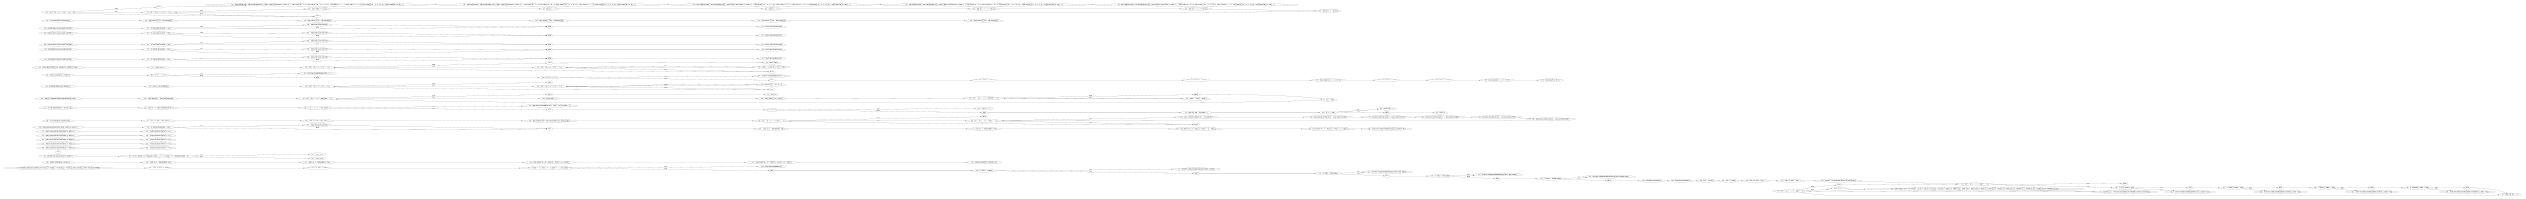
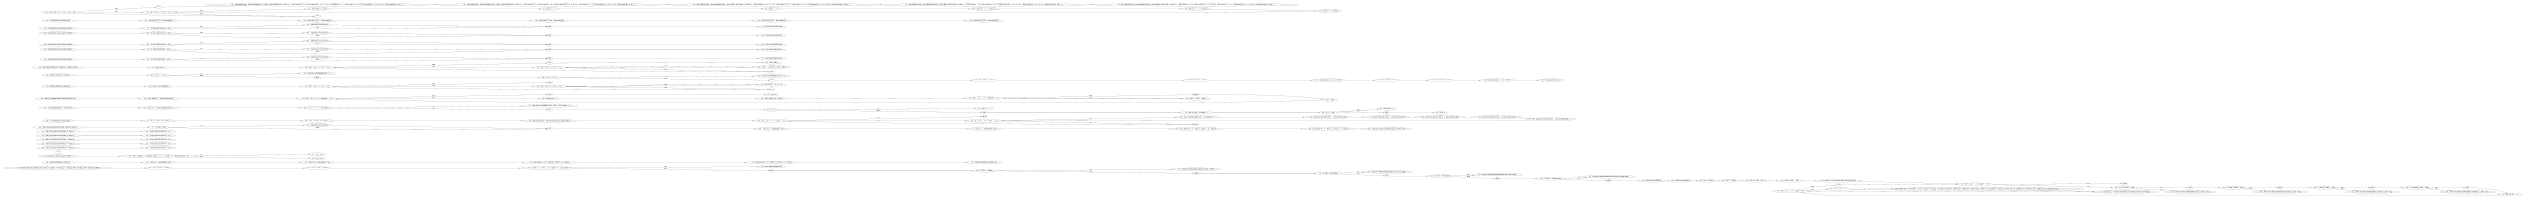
node "270:  if (partialDerivatives == null)": label "270:  if (partialDerivatives == null)" -> "270:  if (this == null)"
